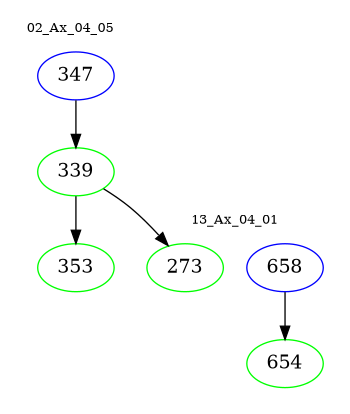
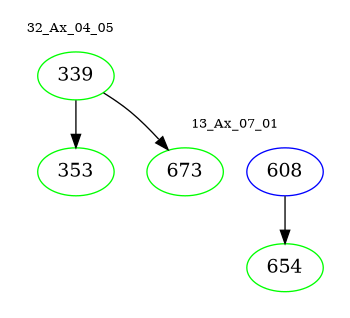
cluster "02_Ax_04_05": label "02_Ax_04_05" -> "32_Ax_04_05"
node "347": removed
cluster "13_Ax_04_01": label "13_Ax_04_01" -> "13_Ax_07_01"
node "273": label "273" -> "673"
node "658": label "658" -> "608"
